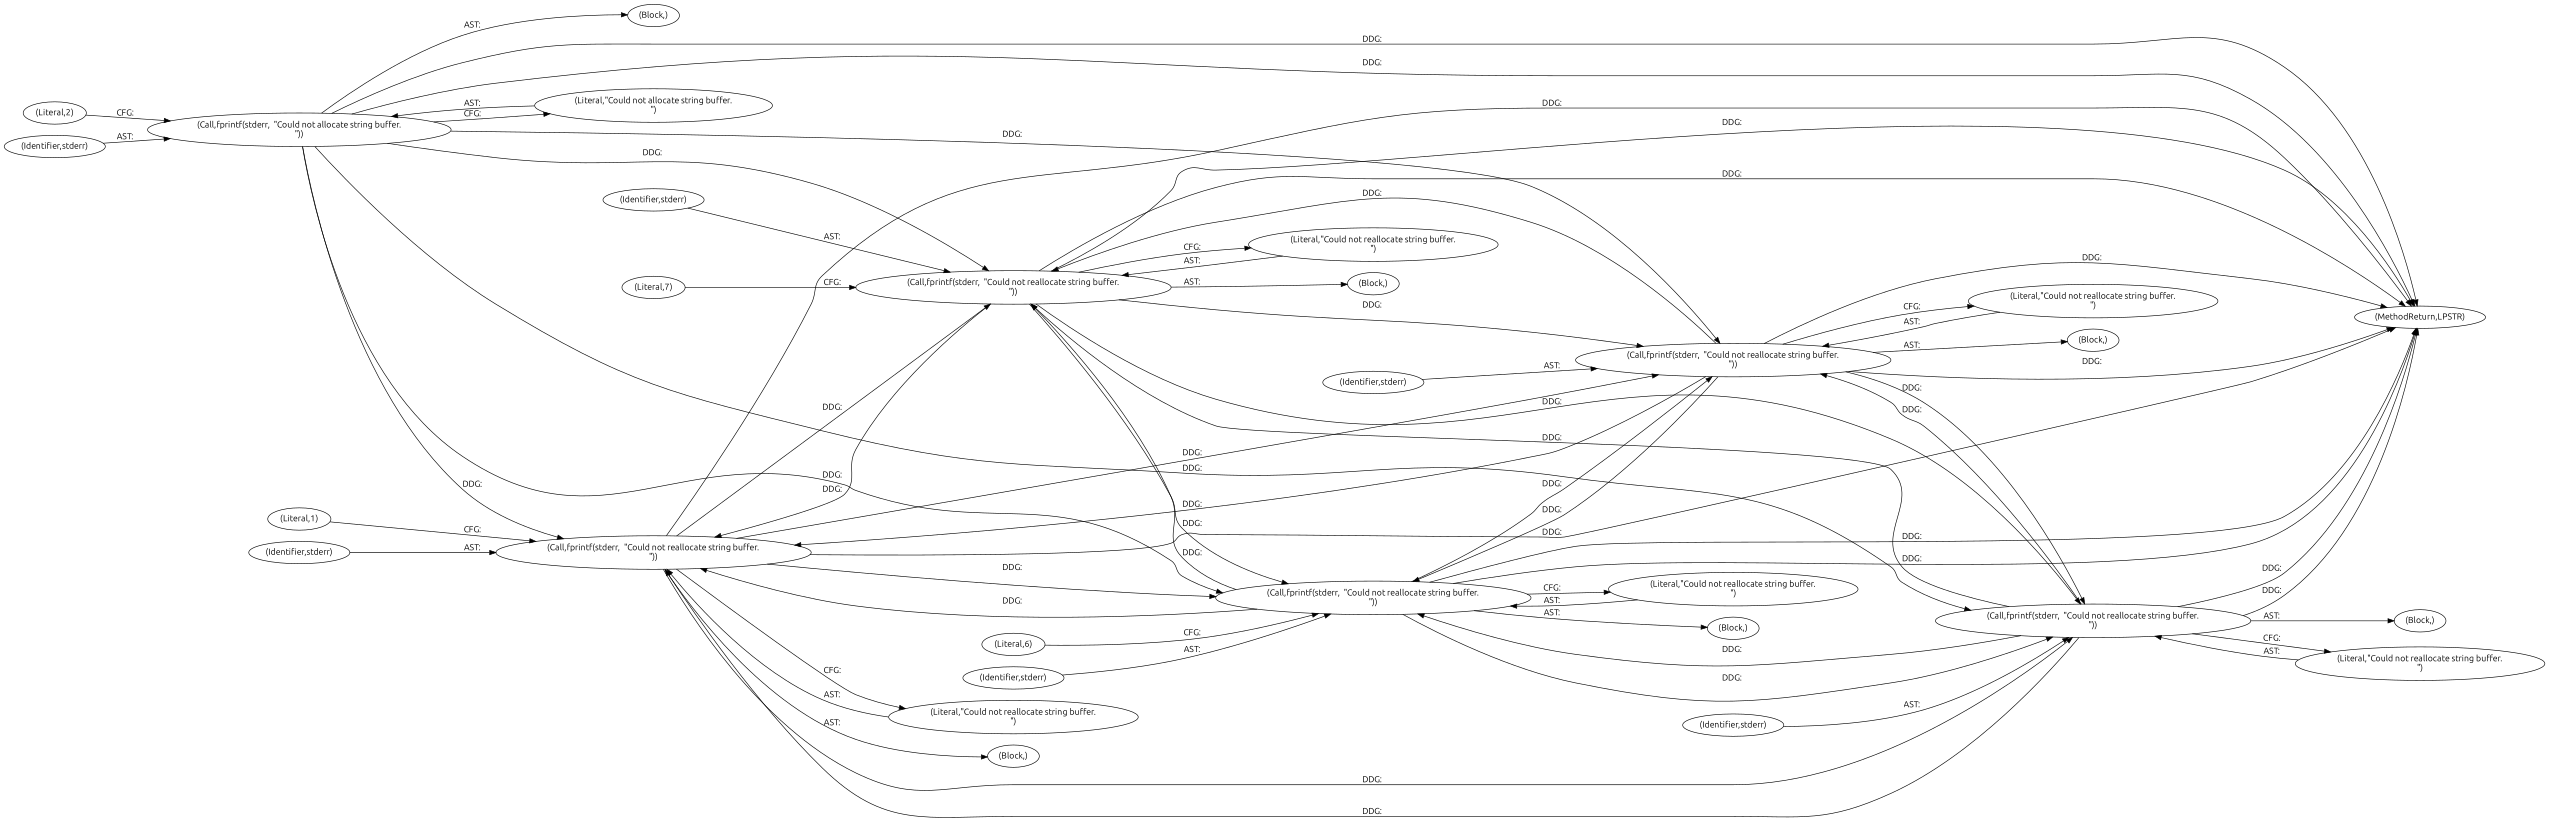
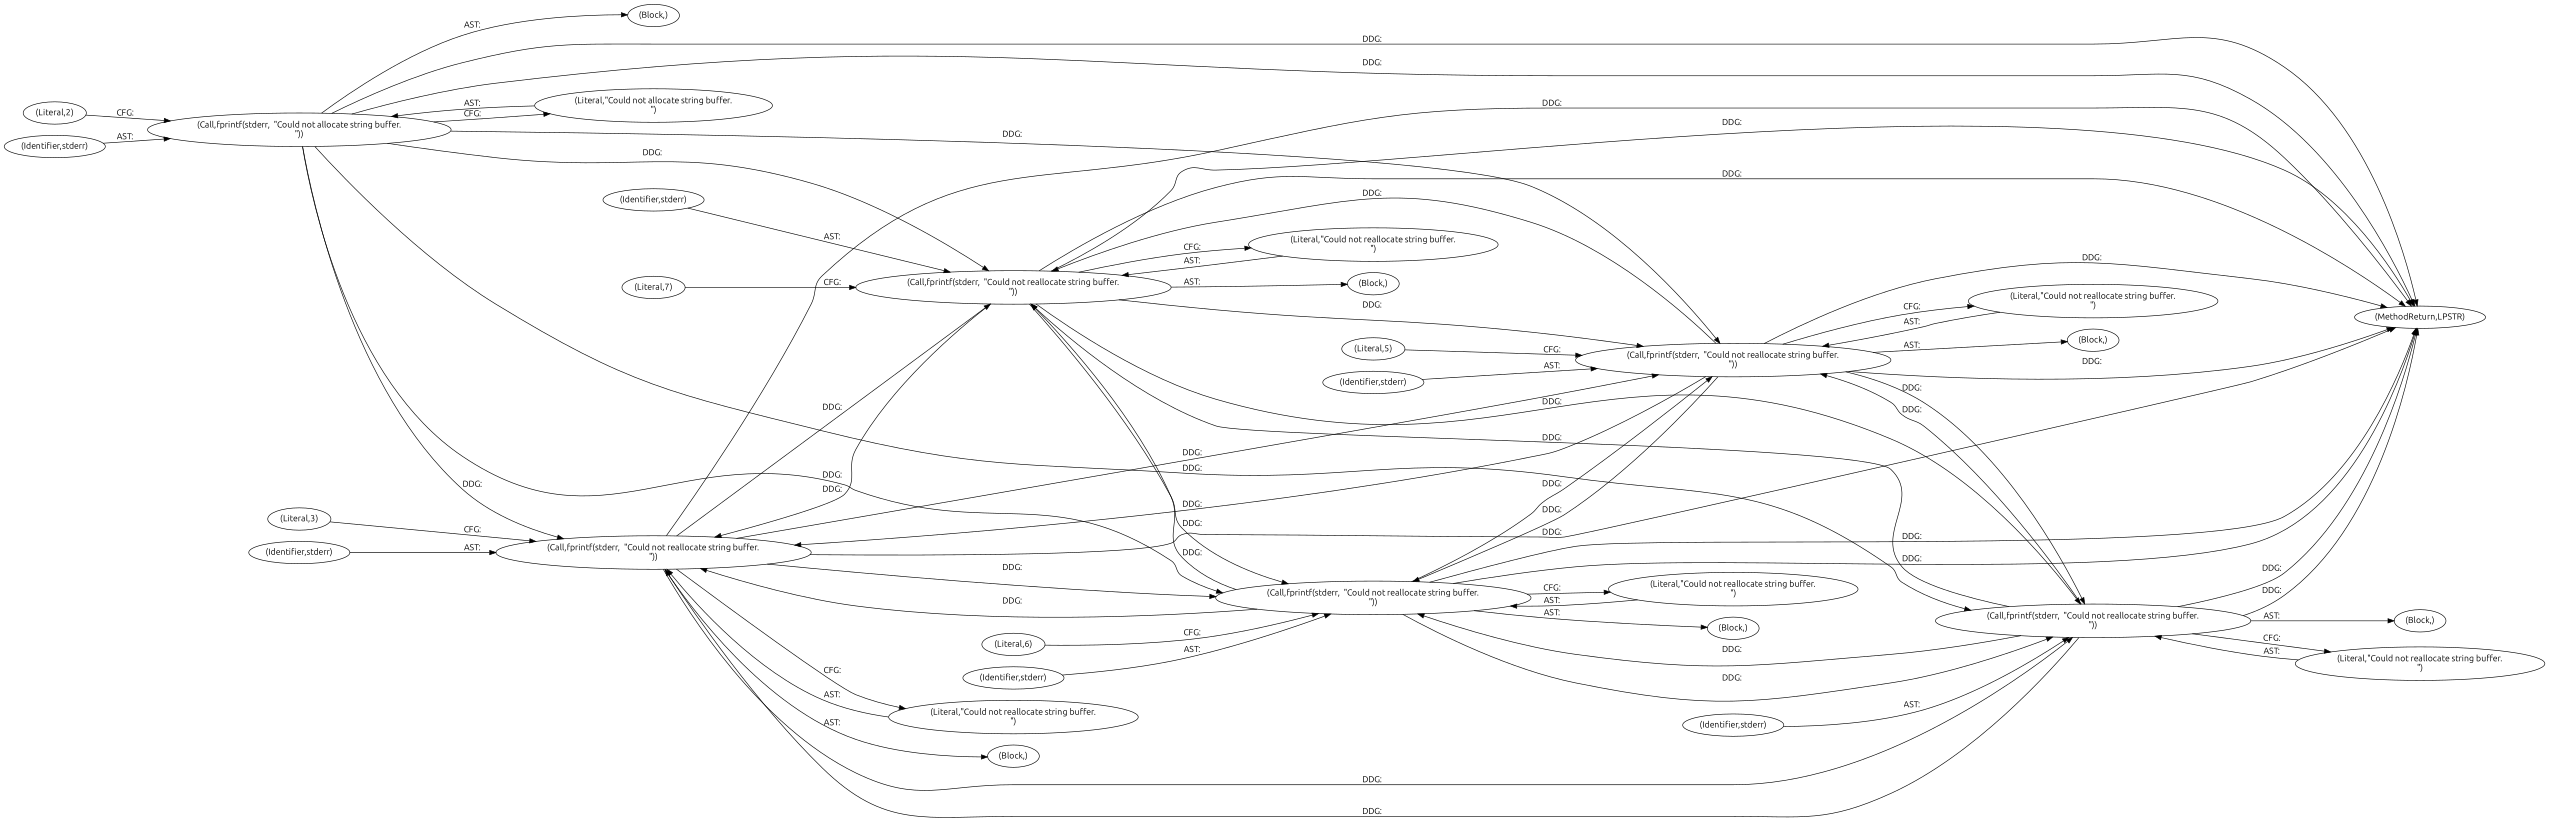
node "(Literal,5)": added
node "(Literal,1)": label "(Literal,1)" -> "(Literal,3)"
